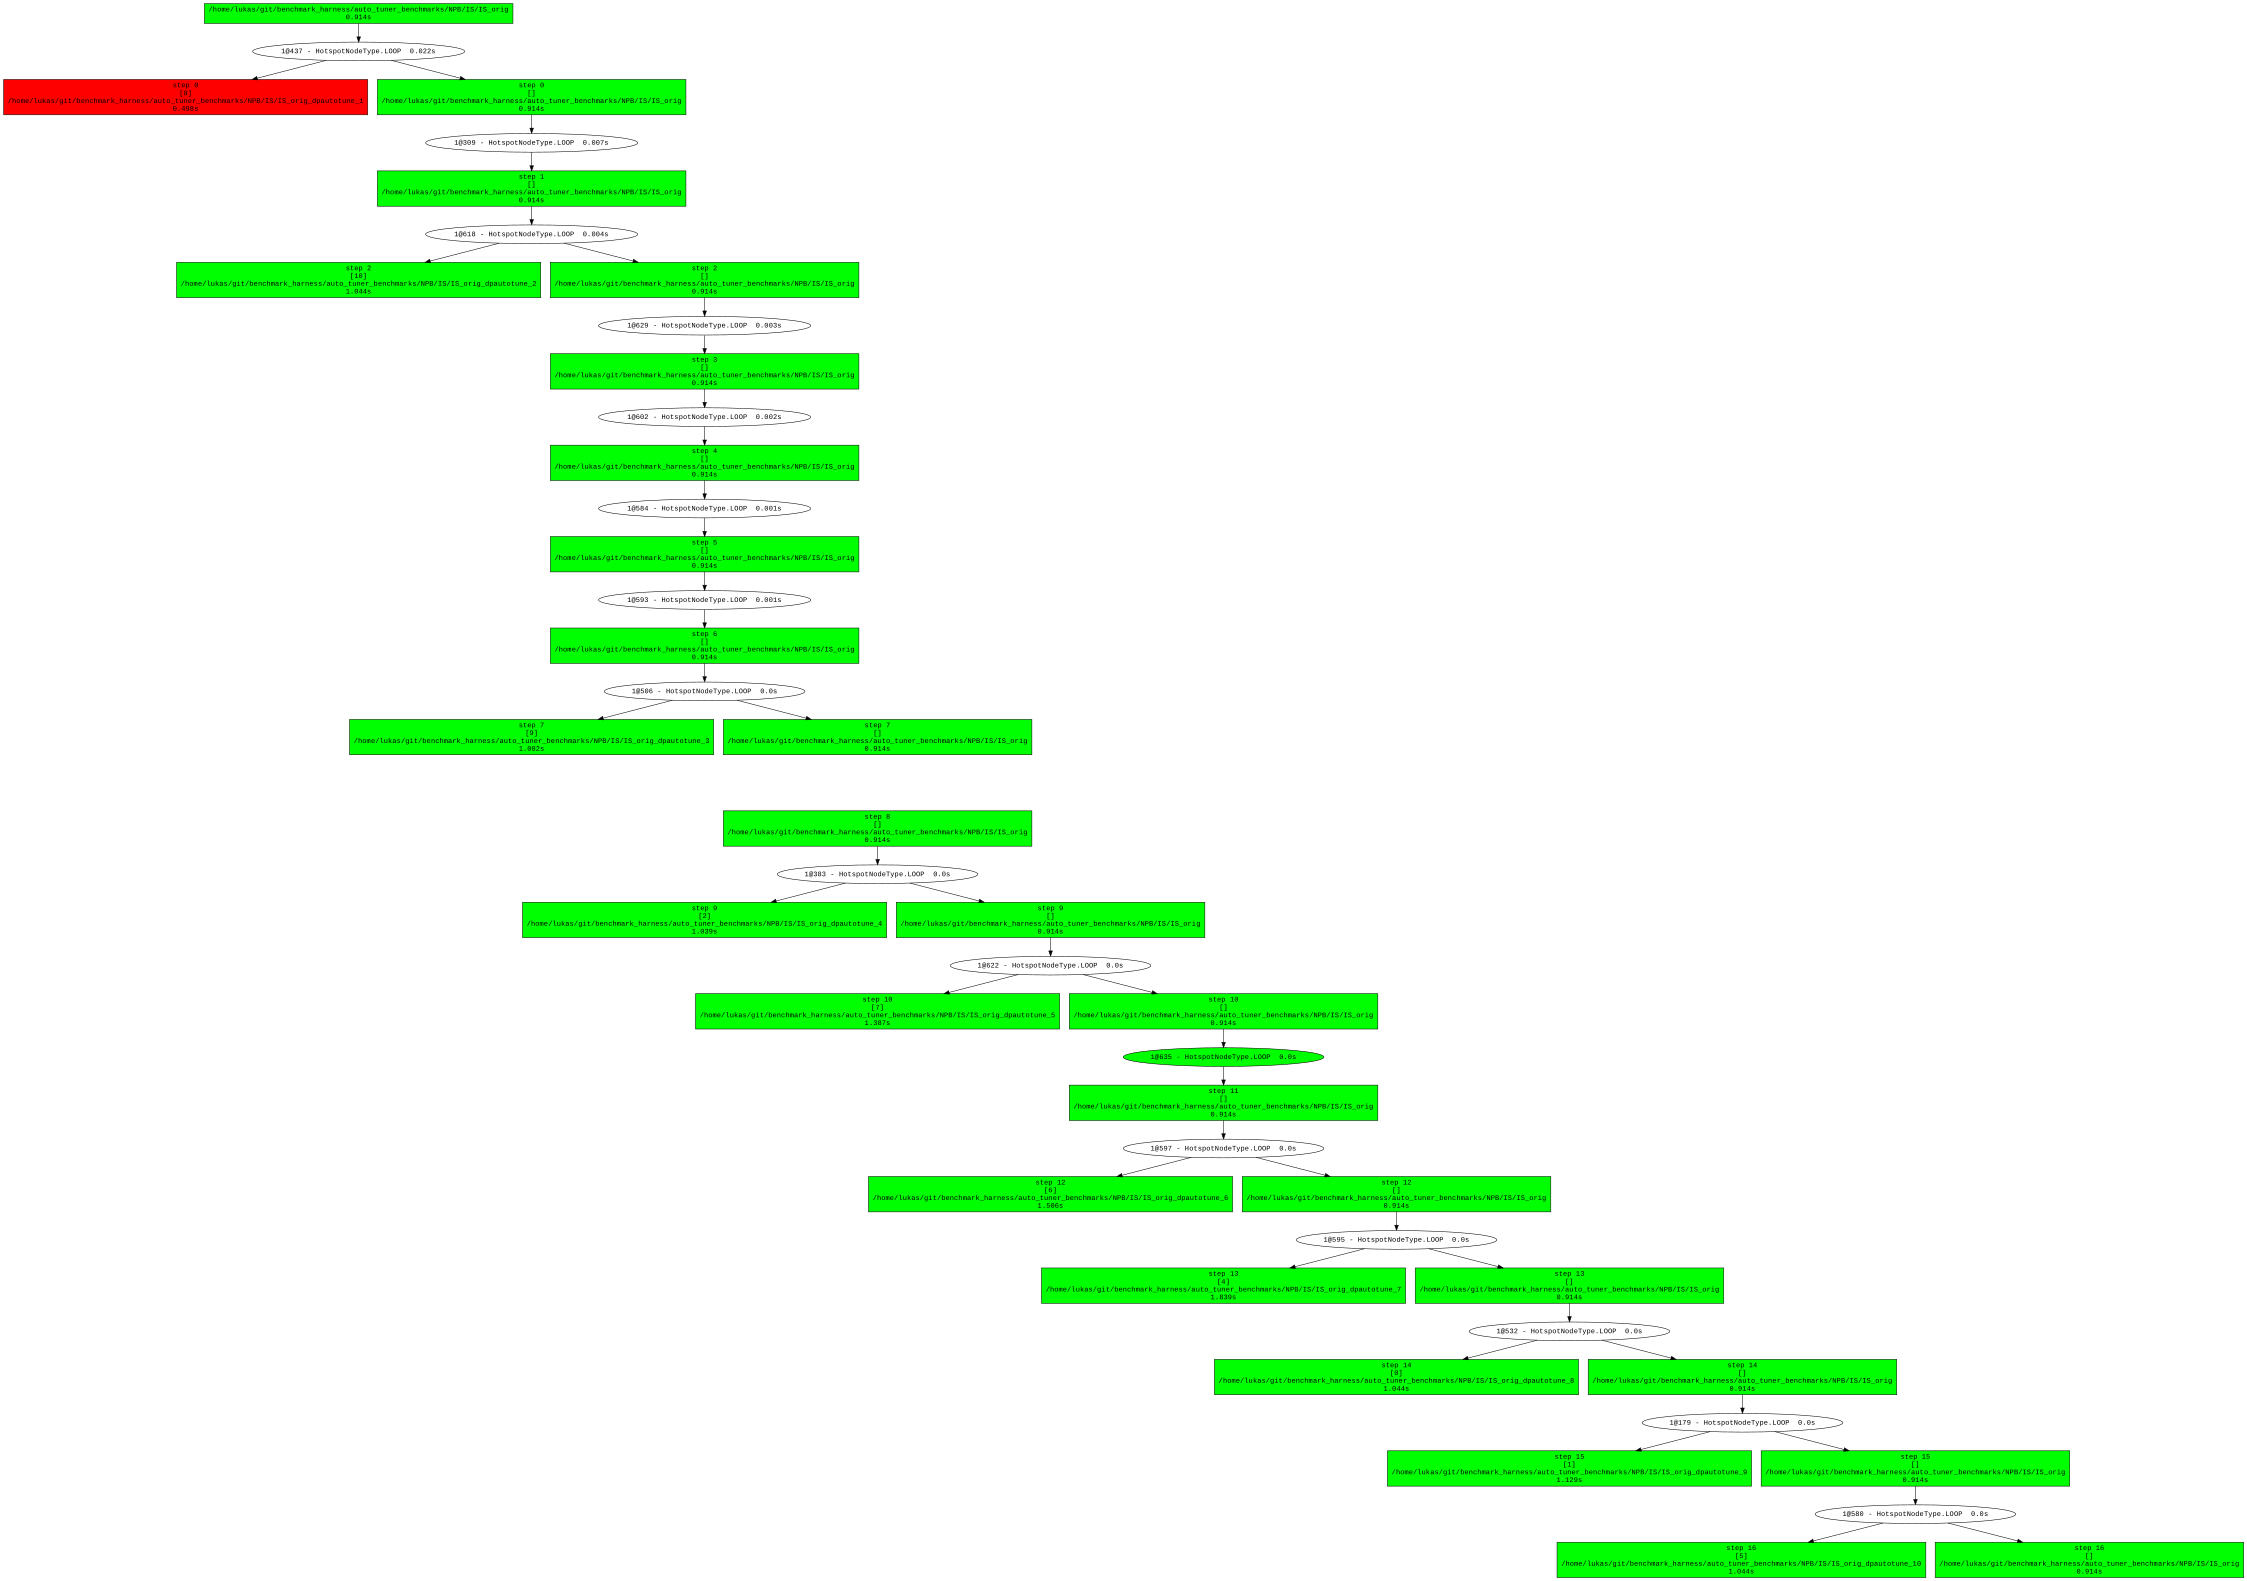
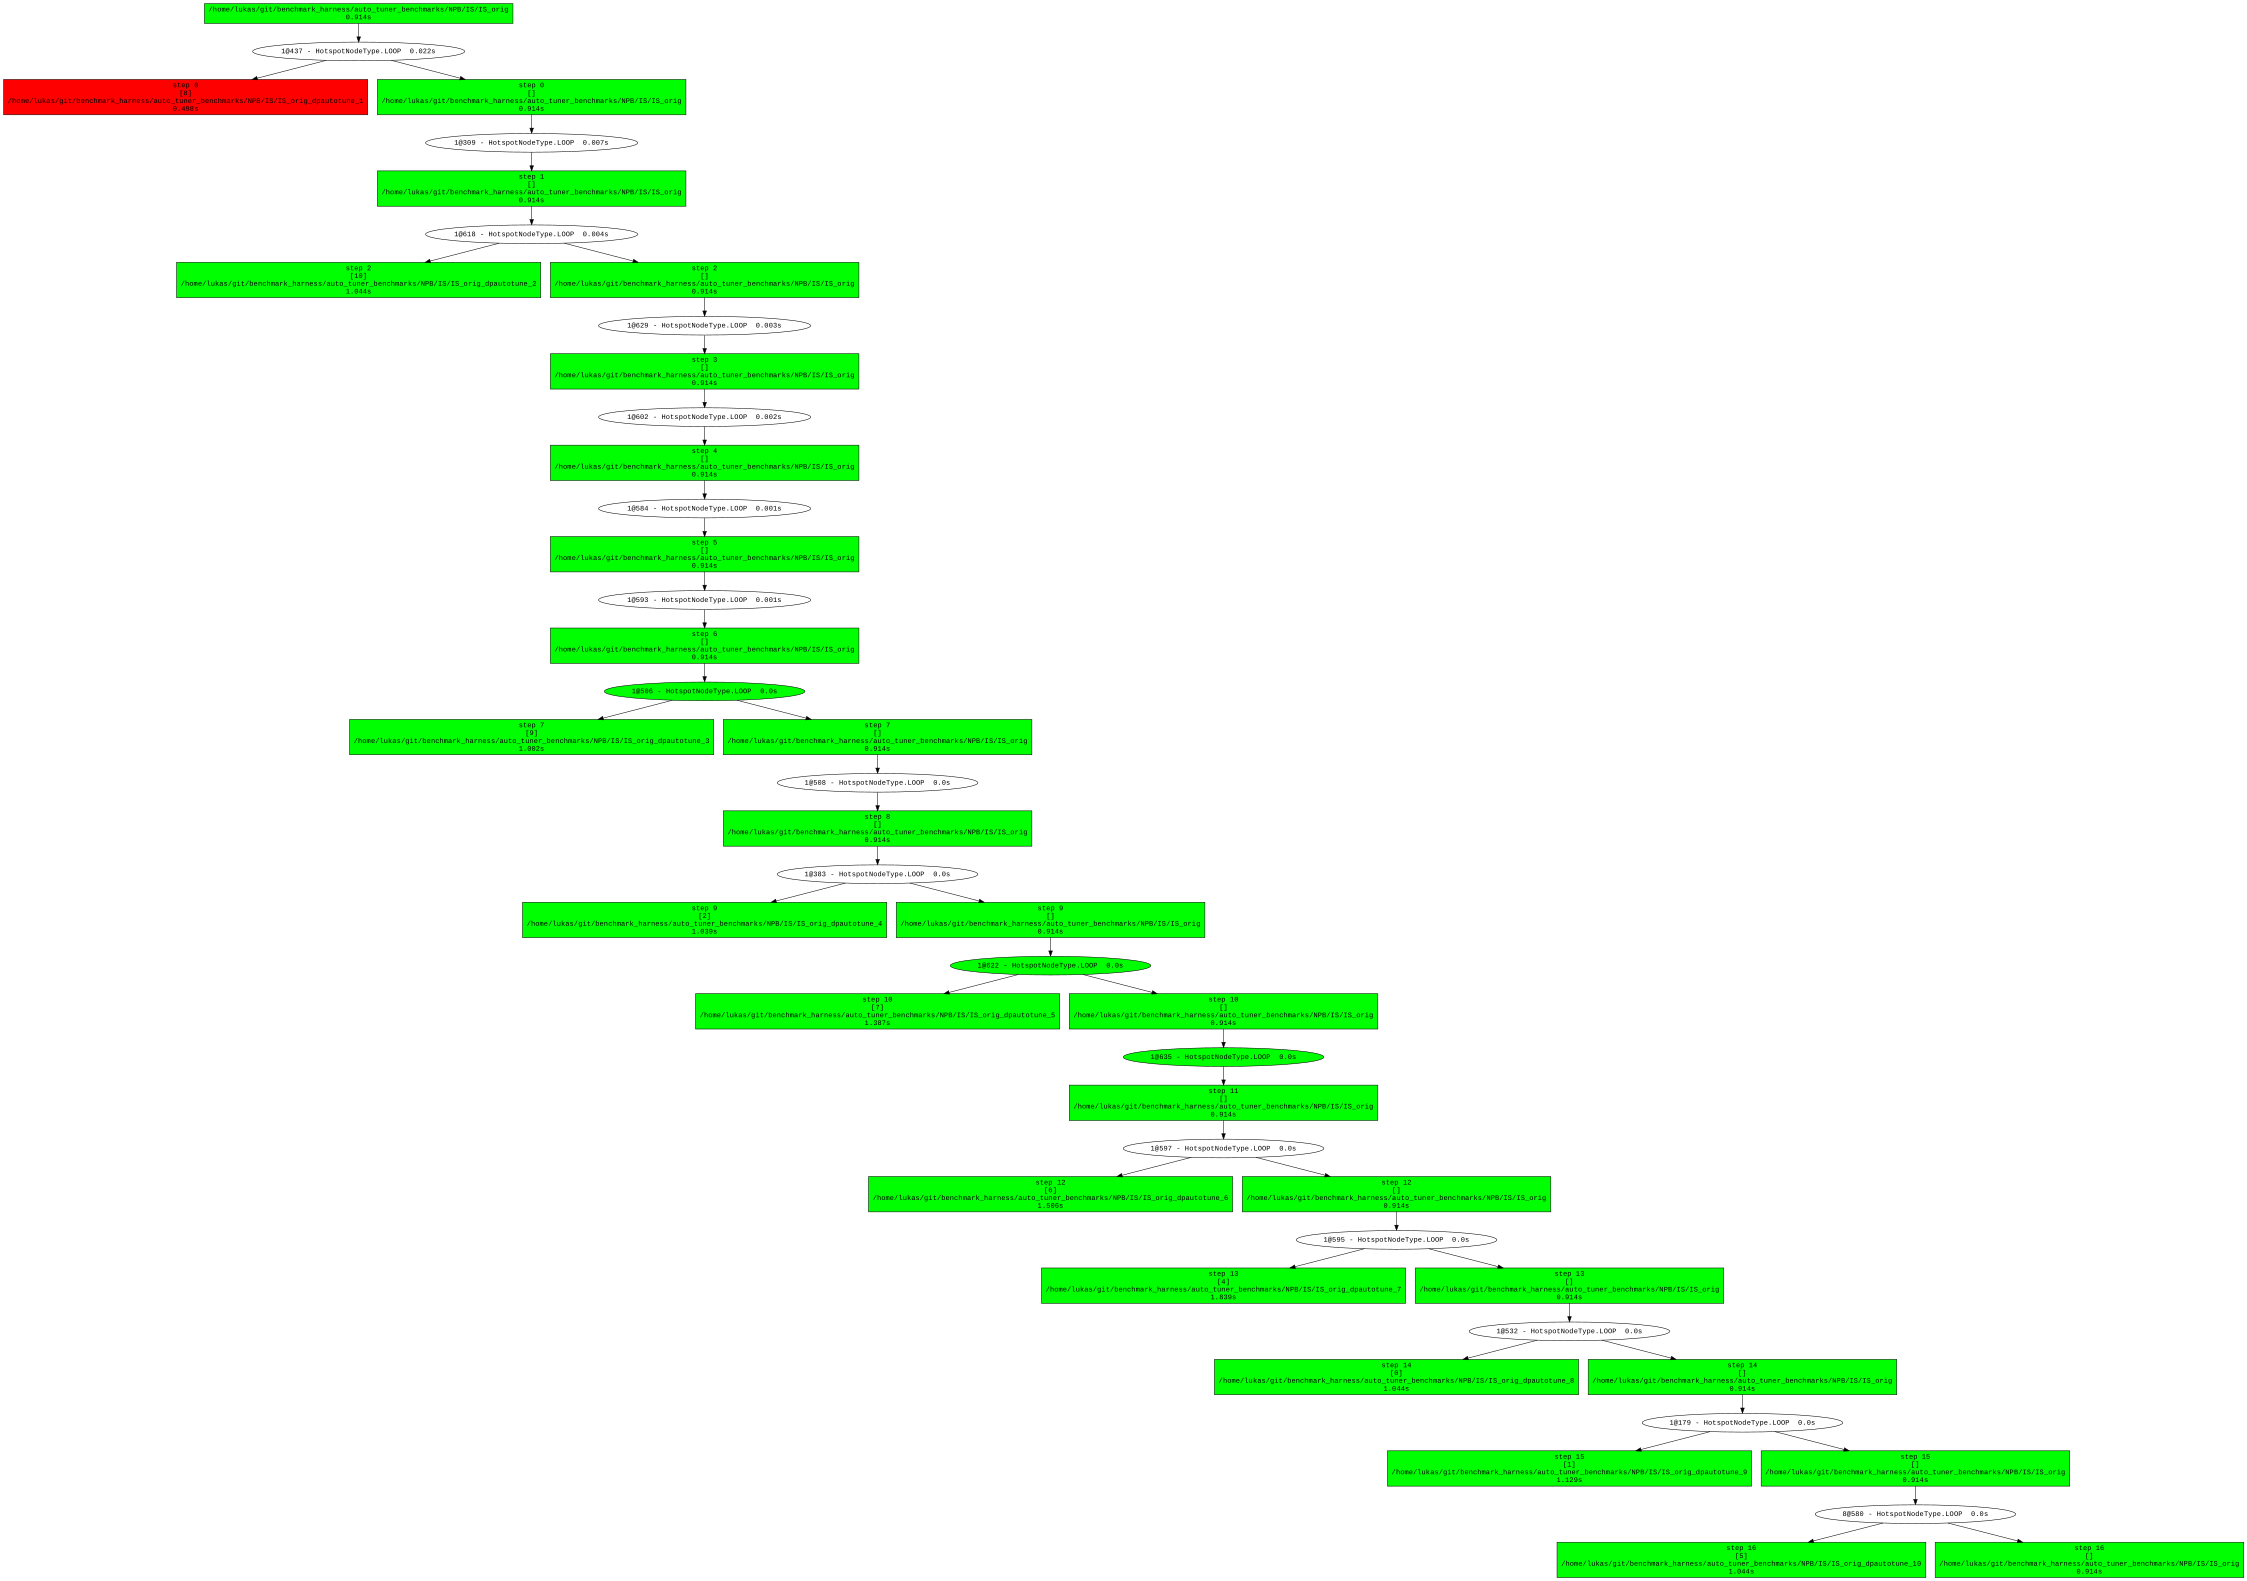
node "1@506 - HotspotNodeType.LOOP  0.0s": fillcolor white -> green
node "1@508 - HotspotNodeType.LOOP  0.0s": added
node "1@622 - HotspotNodeType.LOOP  0.0s": fillcolor white -> green
node "1@580 - HotspotNodeType.LOOP  0.0s": label "1@580 - HotspotNodeType.LOOP  0.0s" -> "8@580 - HotspotNodeType.LOOP  0.0s"
